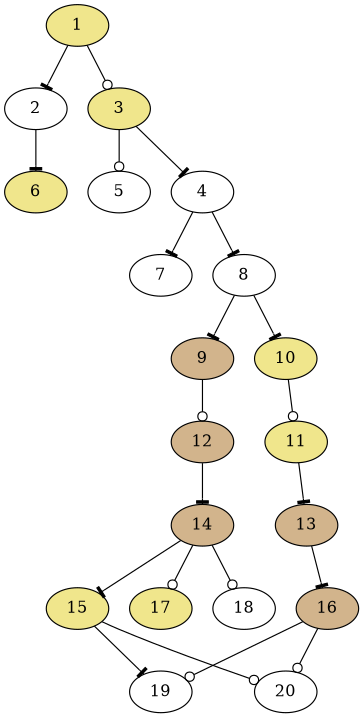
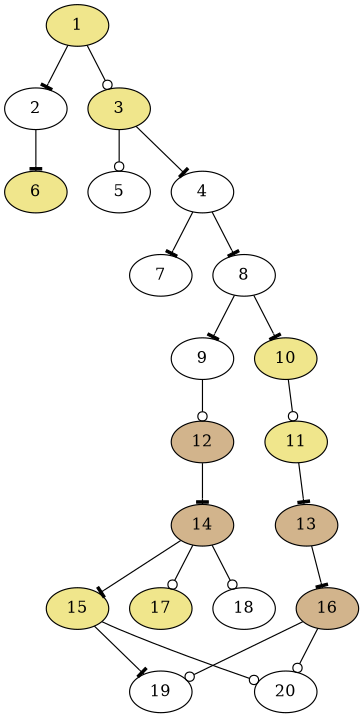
node "9": fillcolor tan -> white
